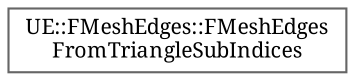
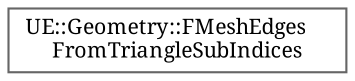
node "UE::FMeshEdges::FMeshEdges FromTriangleSubIndices": label "UE::FMeshEdges::FMeshEdges FromTriangleSubIndices" -> "UE::Geometry::FMeshEdges FromTriangleSubIndices"
